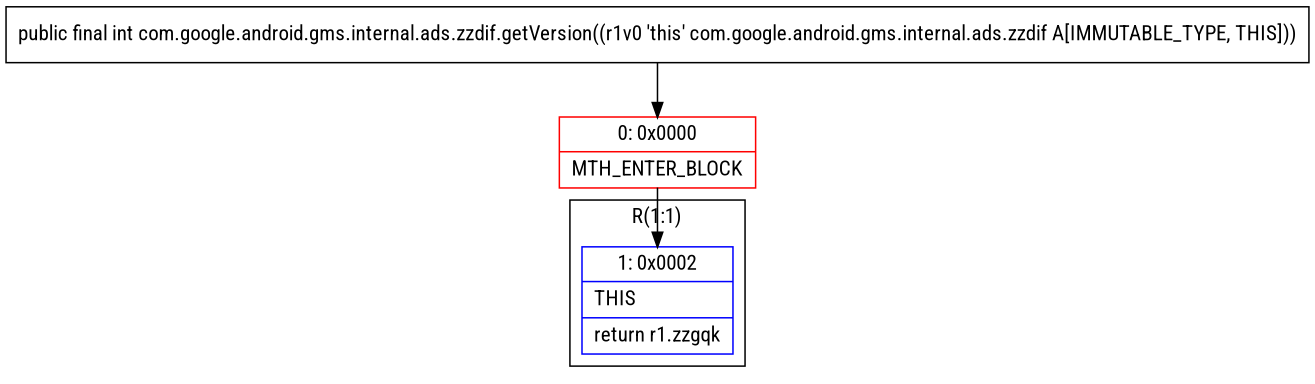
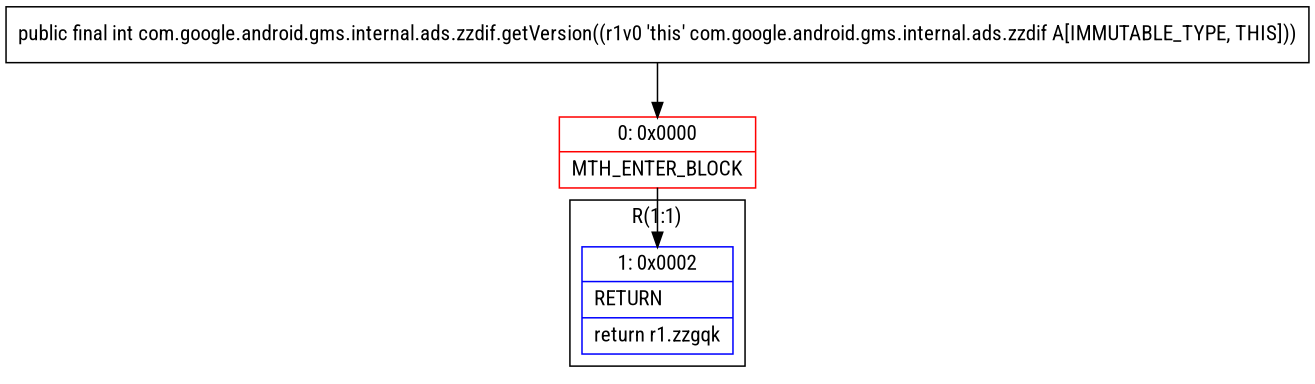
node "1: 0x0002": text "THIS" -> "RETURN"
